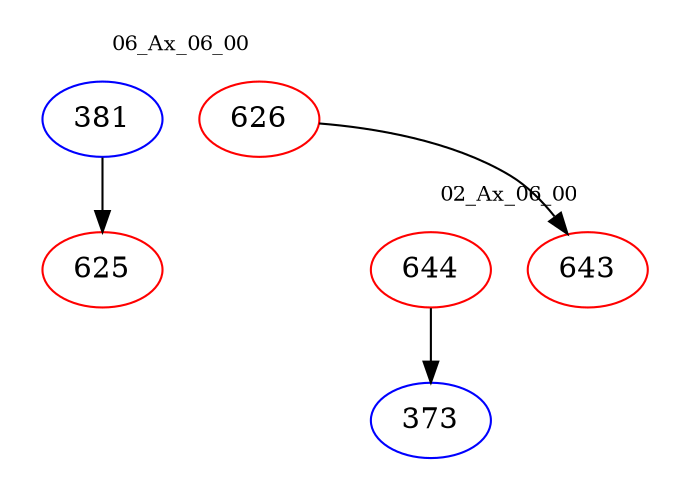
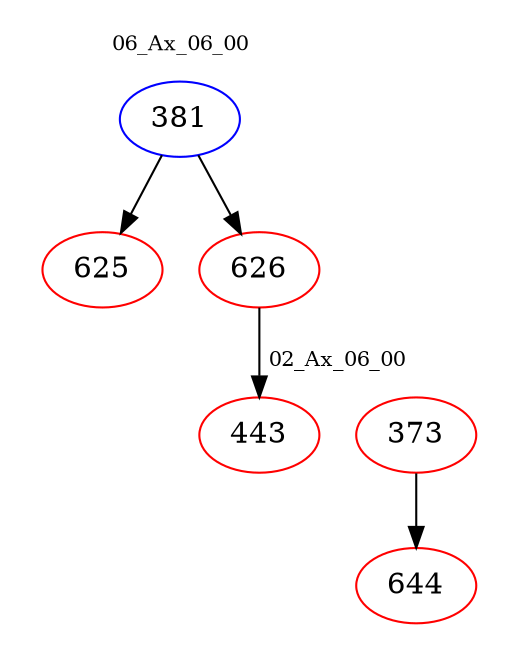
edge "381" -> "626": added
node "643": label "643" -> "443"
edge "644" -> "373": reversed
node "373": color blue -> red
